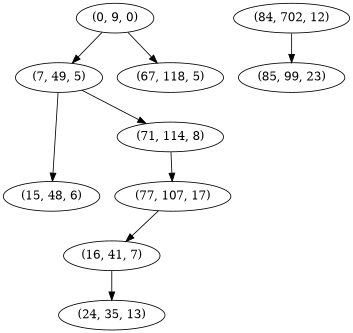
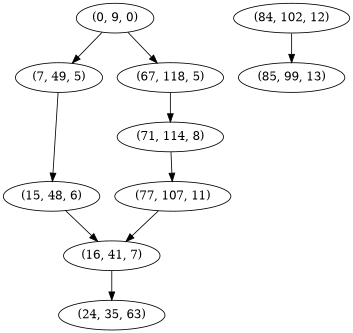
node "(84, 702, 12)": label "(84, 702, 12)" -> "(84, 102, 12)"
node "(85, 99, 23)": label "(85, 99, 23)" -> "(85, 99, 13)"
edge "(7, 49, 5)" -> "(71, 114, 8)": now "(67, 118, 5)" -> "(71, 114, 8)"
node "(77, 107, 17)": label "(77, 107, 17)" -> "(77, 107, 11)"
edge "(15, 48, 6)" -> "(16, 41, 7)": added
node "(24, 35, 13)": label "(24, 35, 13)" -> "(24, 35, 63)"
